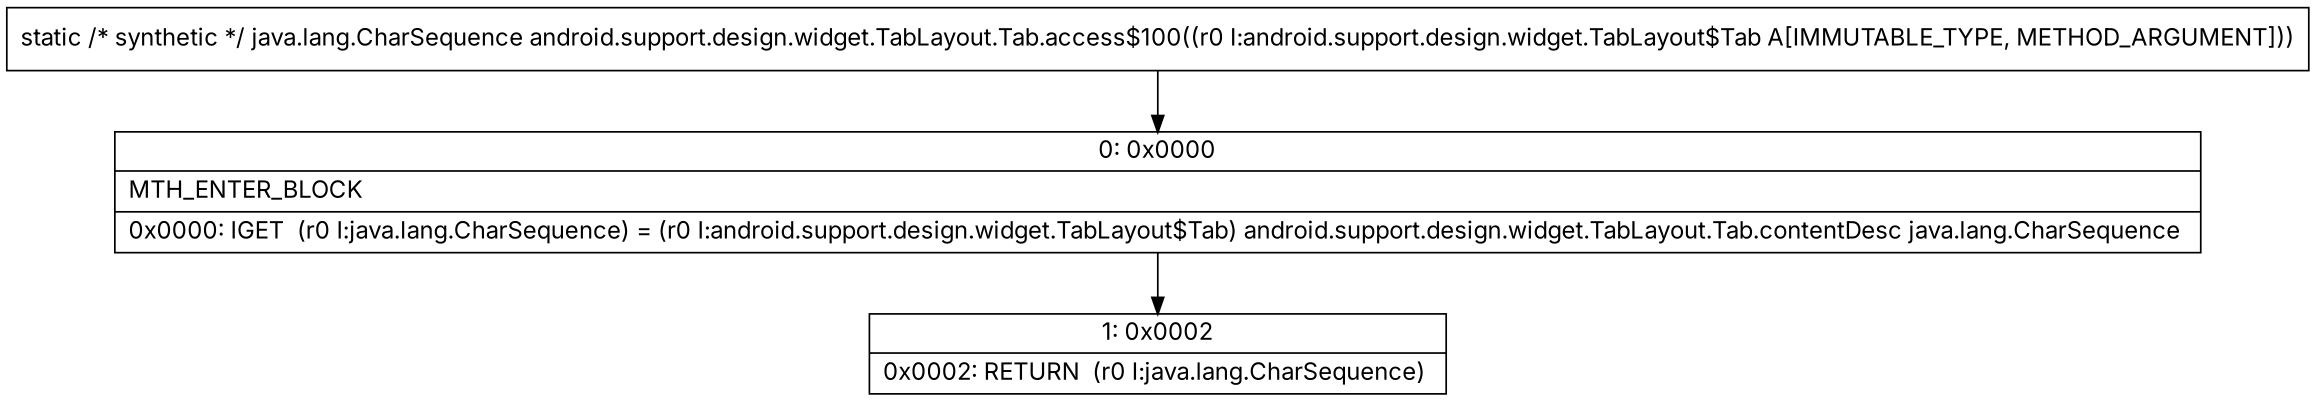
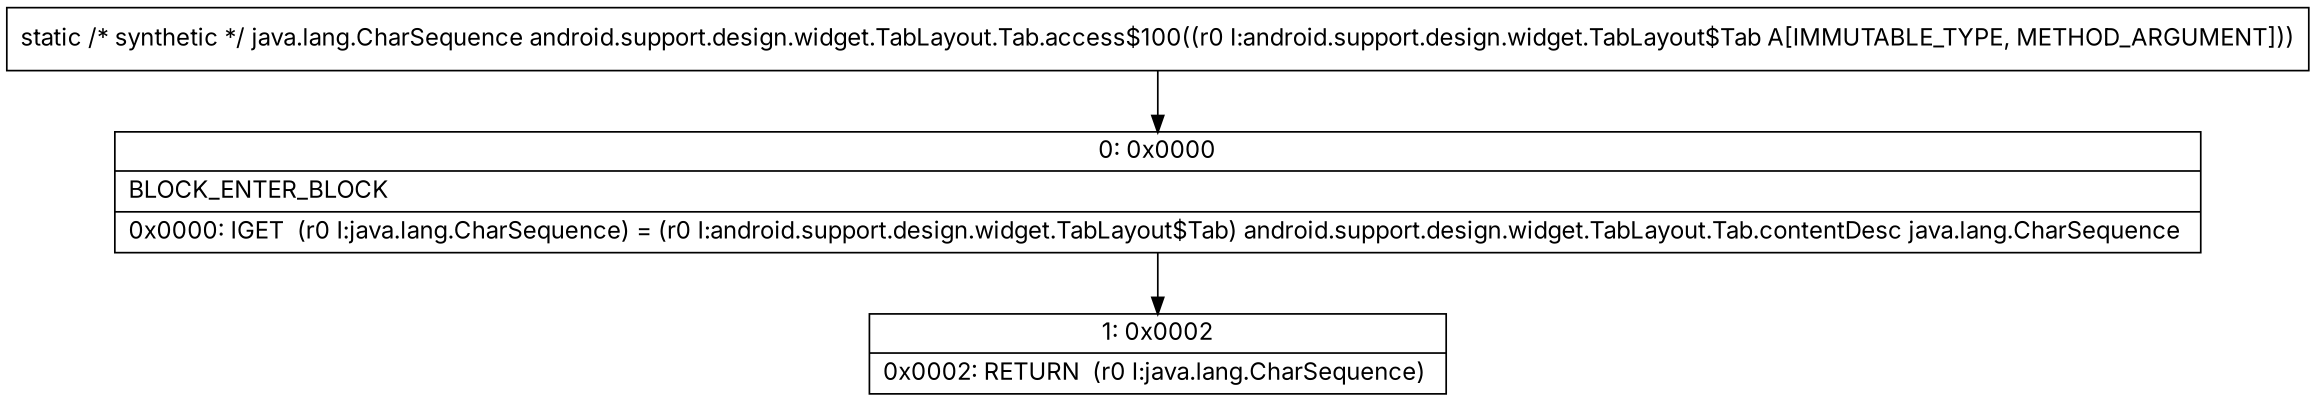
node "0: 0x0000": text "MTH_ENTER_BLOCK" -> "BLOCK_ENTER_BLOCK"
